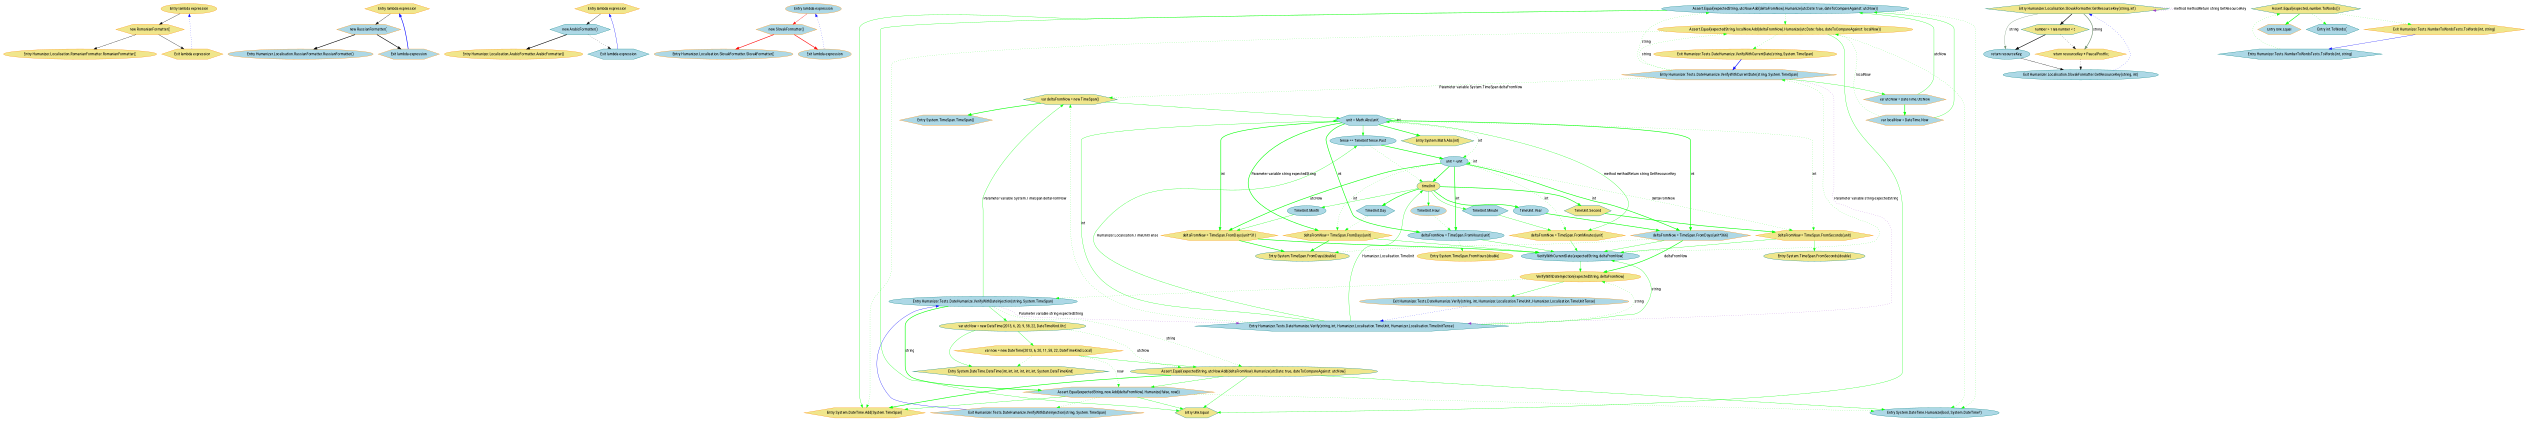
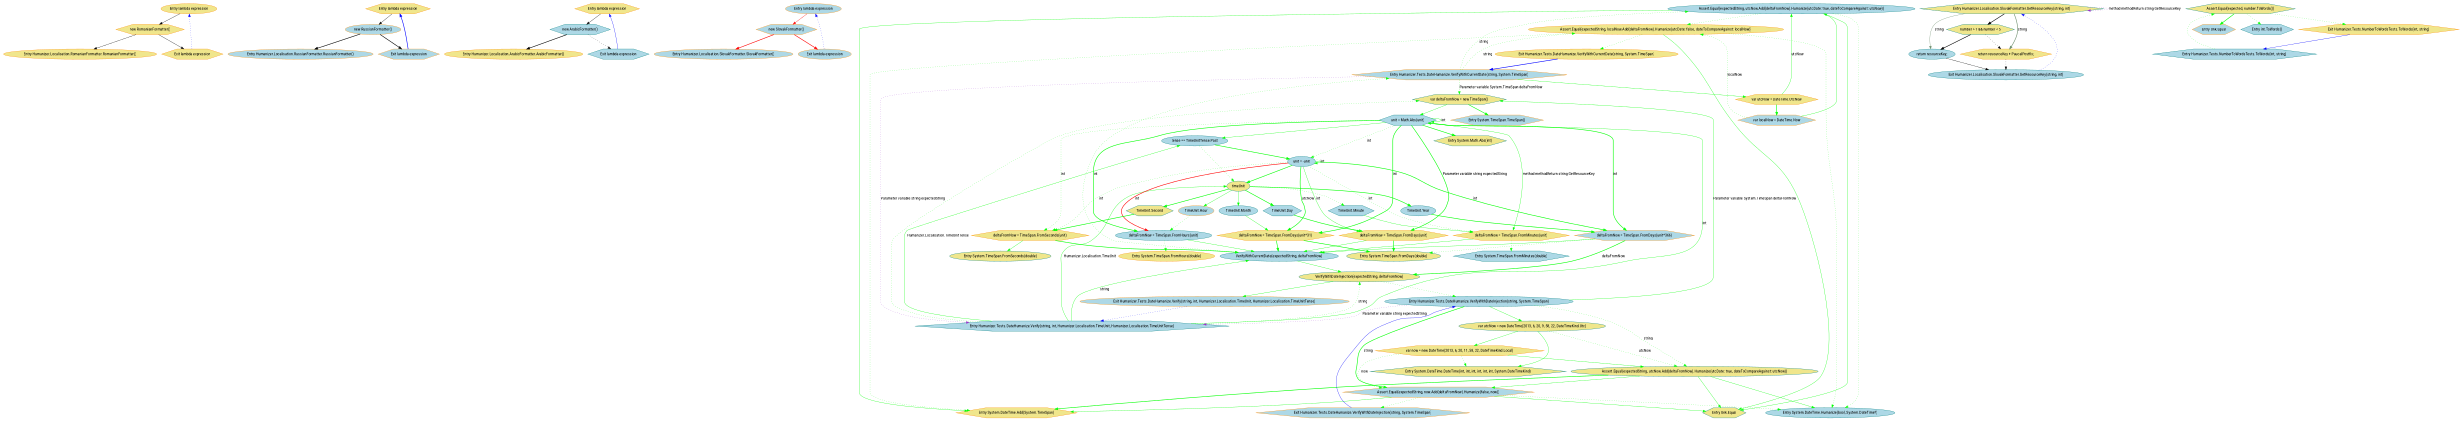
node "new RussianFormatter()": shape hexagon -> ellipse
node "var utcNow = DateTime.UtcNow": fillcolor lightblue -> khaki
edge "unit = -unit" -> "deltaFromNow = TimeSpan.FromDays(unit)": style dotted -> solid
edge "unit = -unit" -> "deltaFromNow = TimeSpan.FromHours(unit)": color green -> red
edge "unit = -unit" -> "deltaFromNow = TimeSpan.FromSeconds(unit)": label "deltaFromNow" -> "int"
edge "timeUnit" -> "TimeUnit.Minute": style solid -> dotted
edge "TimeUnit.Day" -> "deltaFromNow = TimeSpan.FromDays(unit)": style dotted -> bold
edge "deltaFromNow = TimeSpan.FromSeconds(unit)" -> "VerifyWithCurrentDate(expectedString, deltaFromNow)": style solid -> bold
node "Entry System.TimeSpan.FromMinutes(double)": added
node "VerifyWithDateInjection(expectedString, deltaFromNow)": color darkorange -> teal
